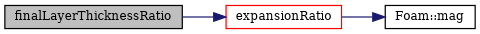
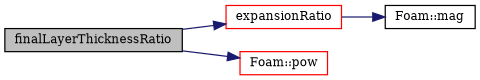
node "Foam::pow": added
